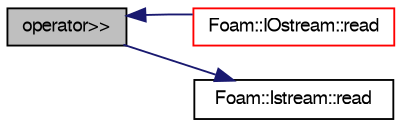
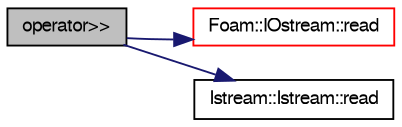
edge "Foam::IOstream::read" -> "operator>>": reversed
node "Foam::Istream::read": label "Foam::Istream::read" -> "Istream::Istream::read"
